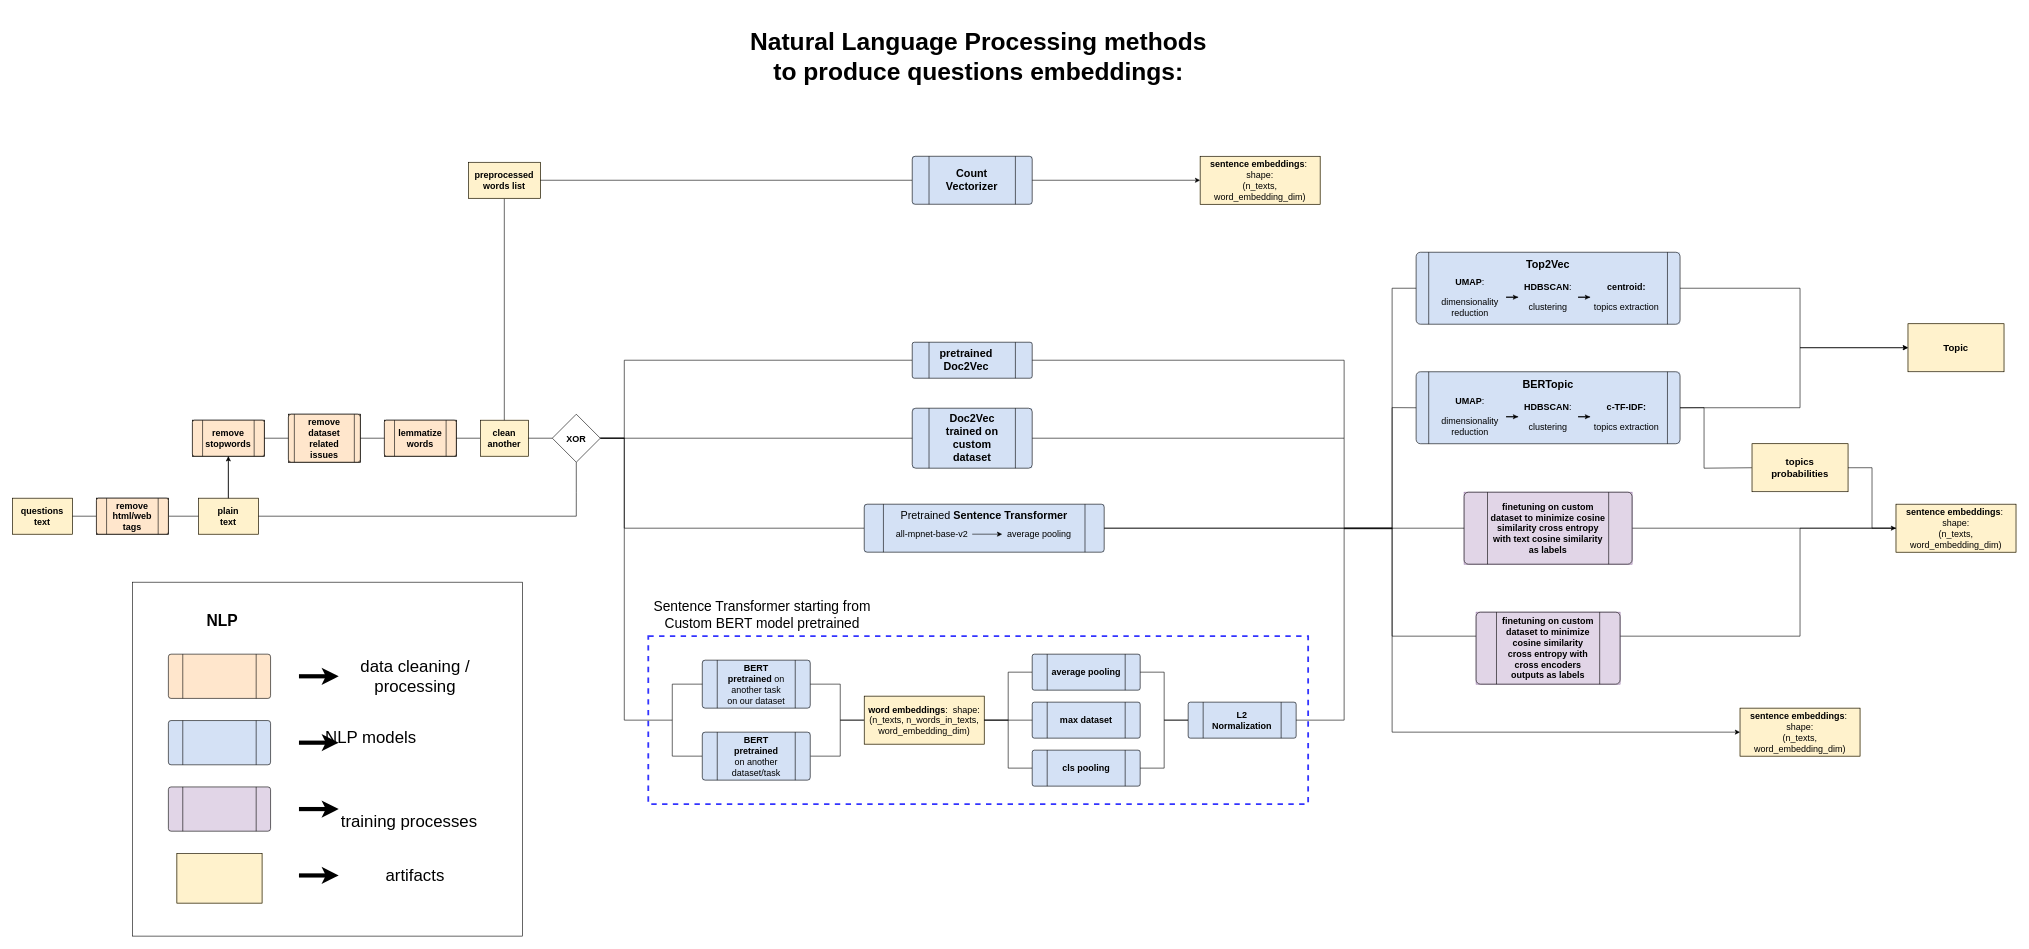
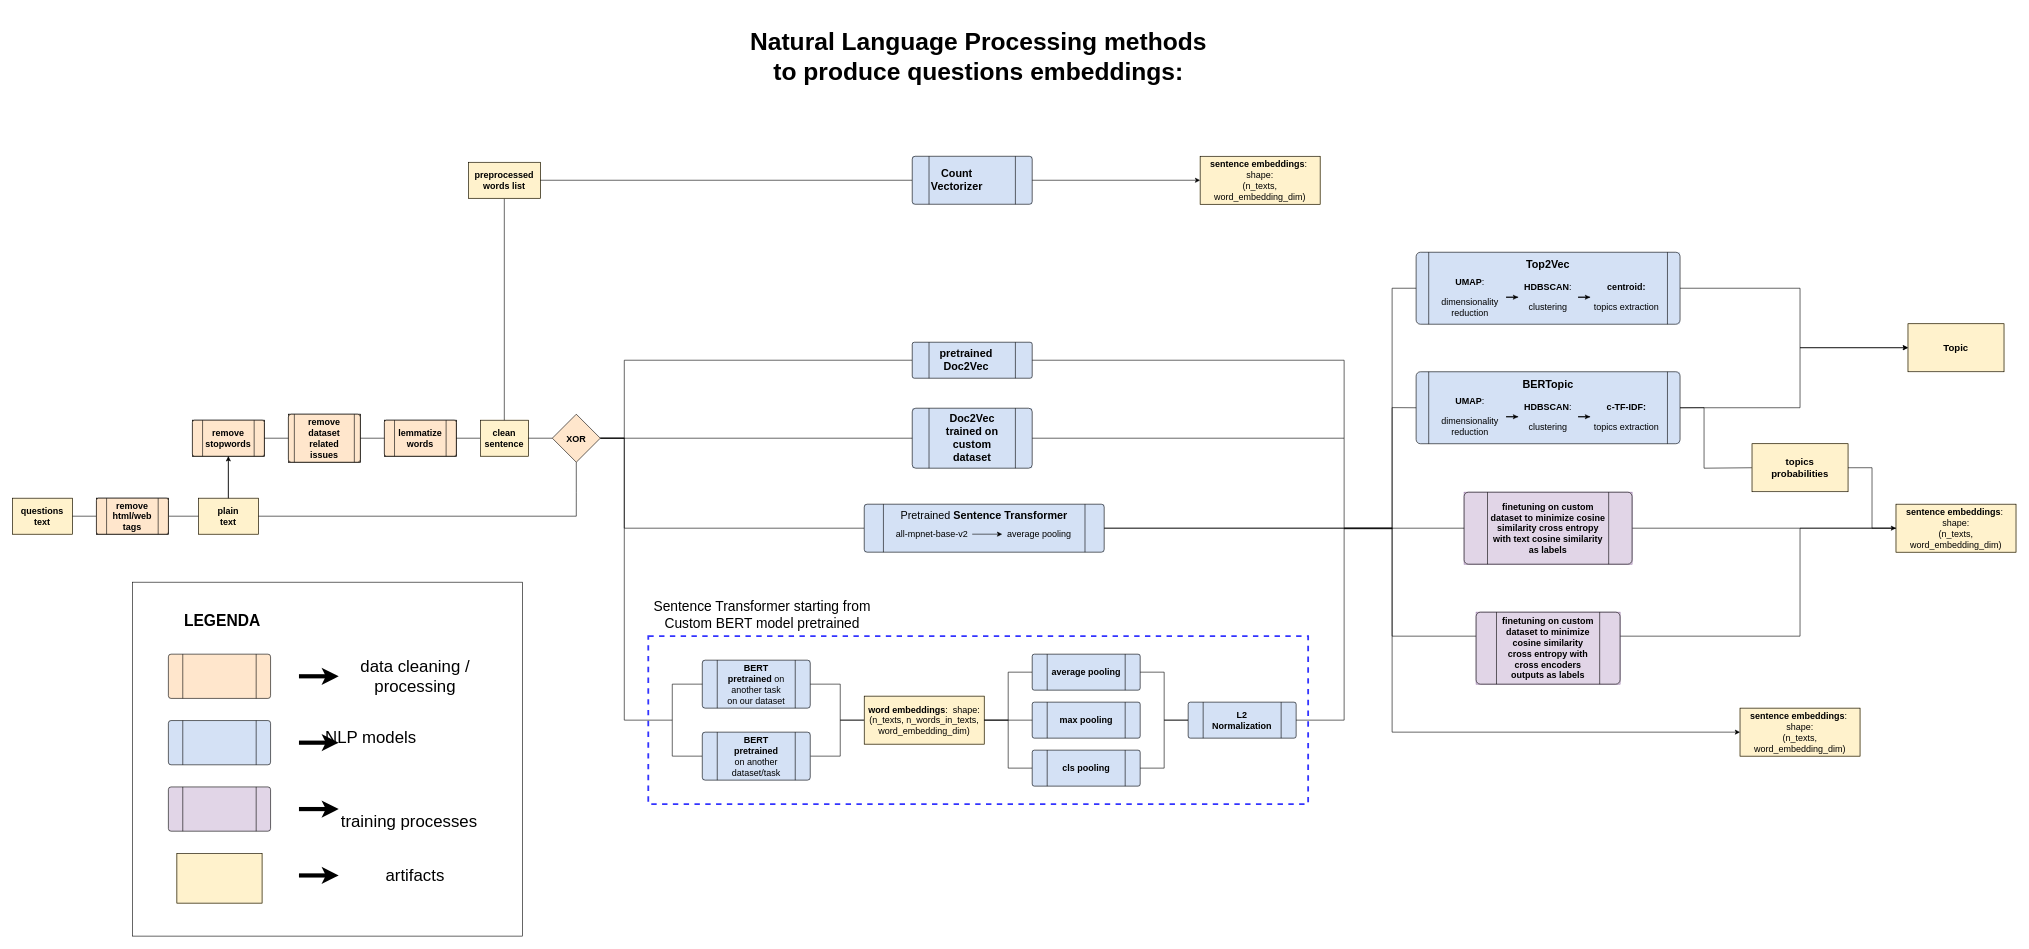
node "Count Vectorizer": moved (972, 180) -> (957, 180)
node "clean another": label "clean another" -> "clean sentence"
node "XOR": fillcolor #ffffff -> #ffe6cc
node "NLP": label "NLP" -> "LEGENDA"
node "max dataset": label "max dataset" -> "max pooling"
